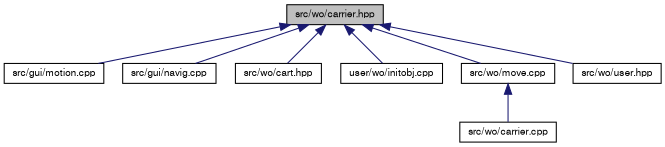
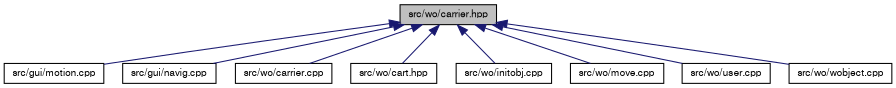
node "user/wo/initobj.cpp": label "user/wo/initobj.cpp" -> "src/wo/initobj.cpp"
node "src/wo/user.hpp": label "src/wo/user.hpp" -> "src/wo/user.cpp"
node "src/wo/wobject.cpp": added
edge "src/wo/carrier.cpp" -> "src/wo/move.cpp": now "src/wo/carrier.cpp" -> "src/wo/carrier.hpp"
